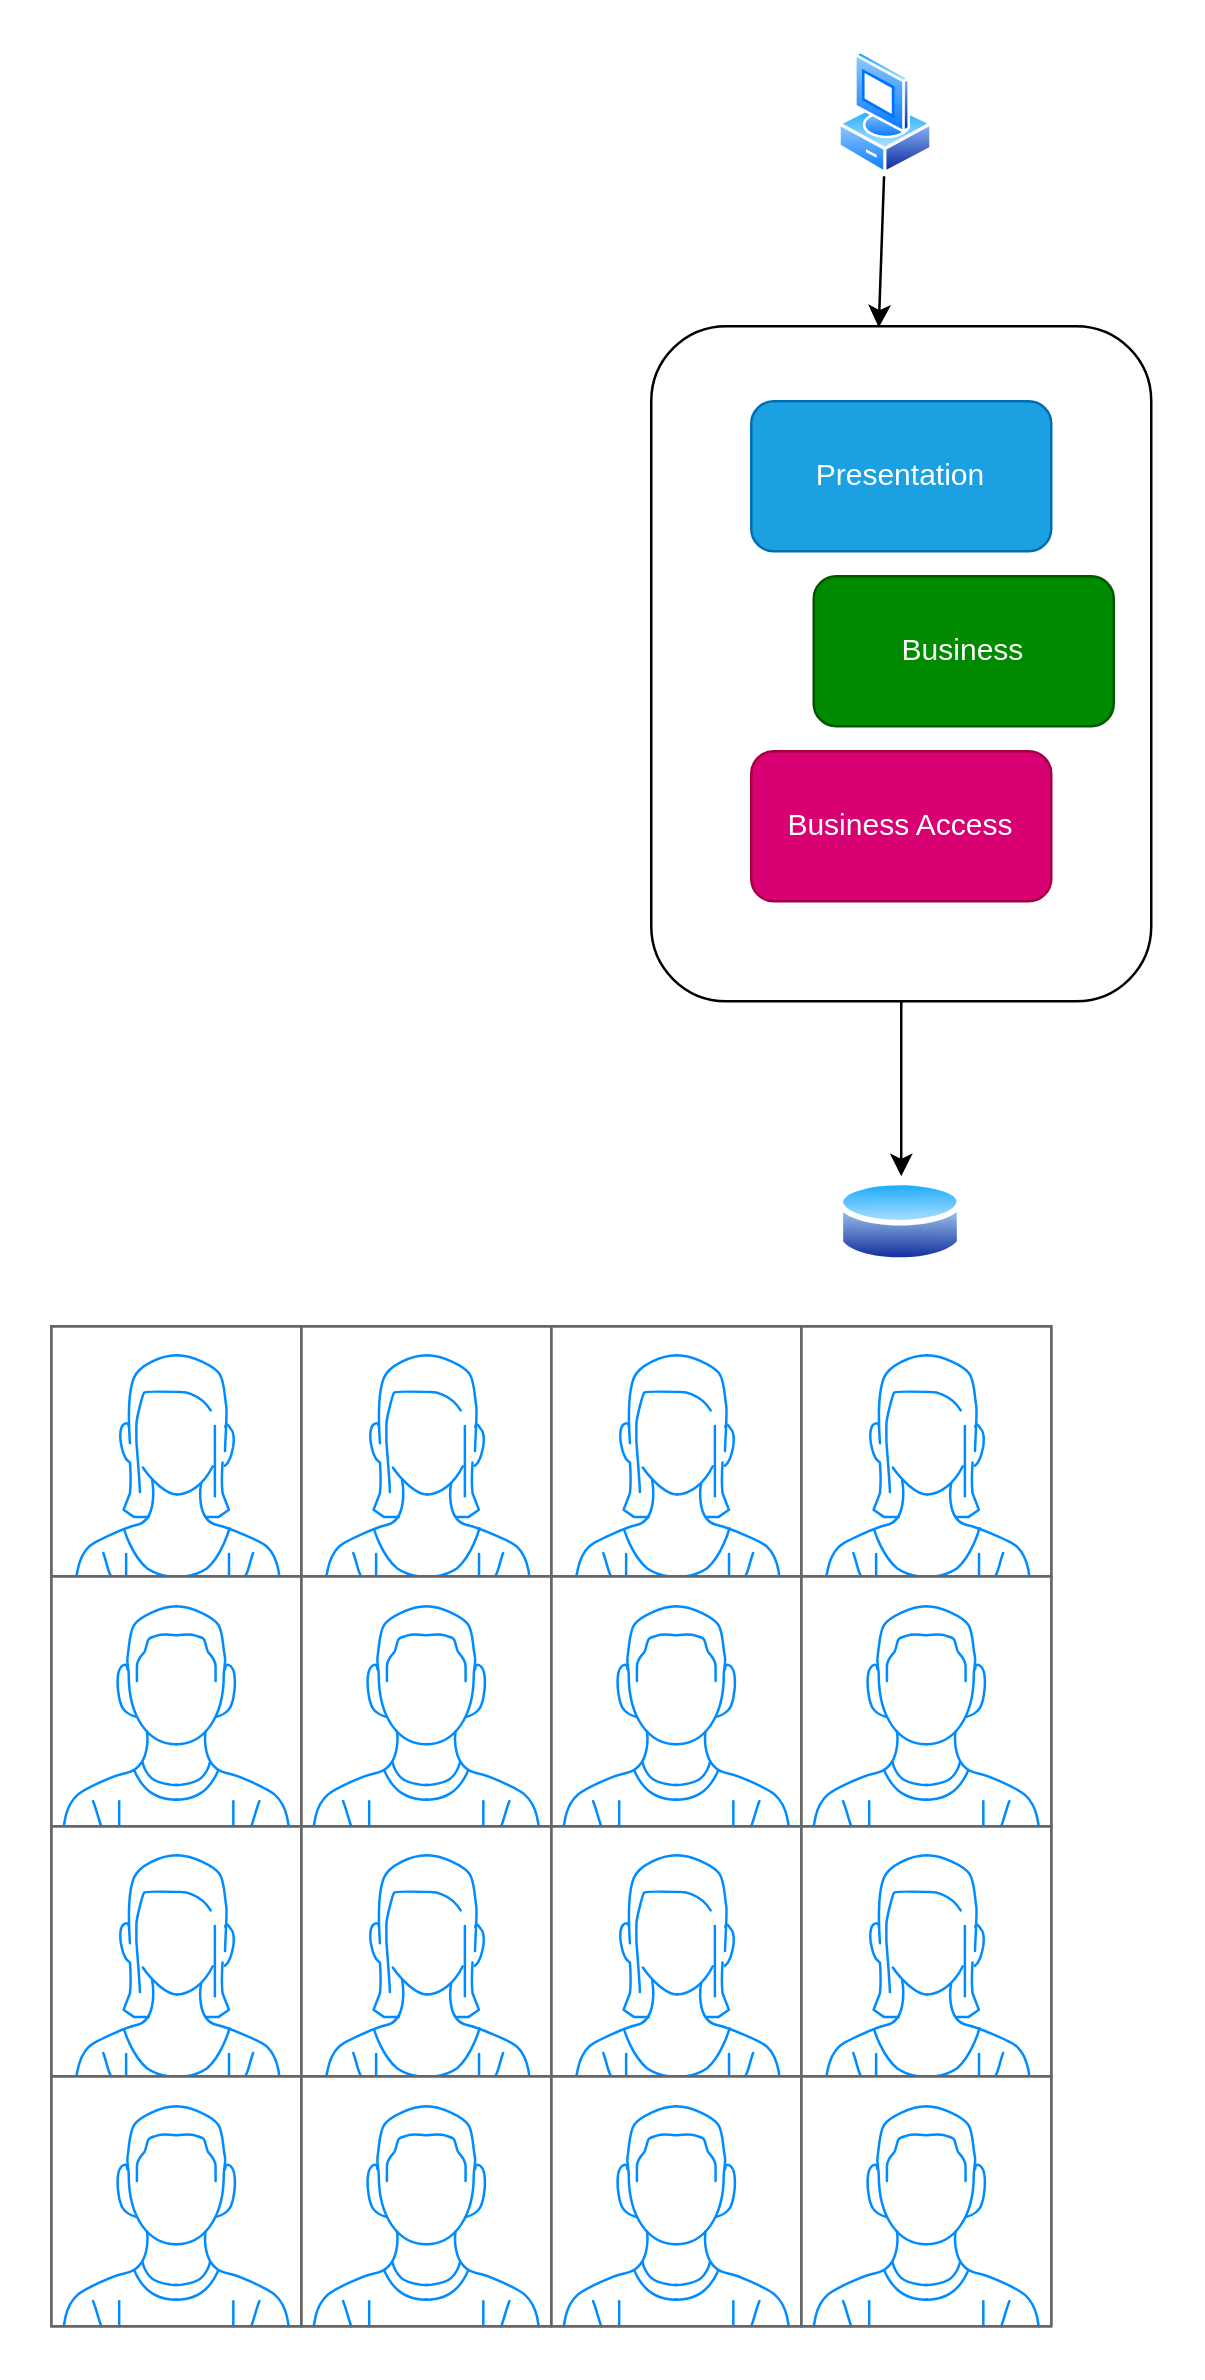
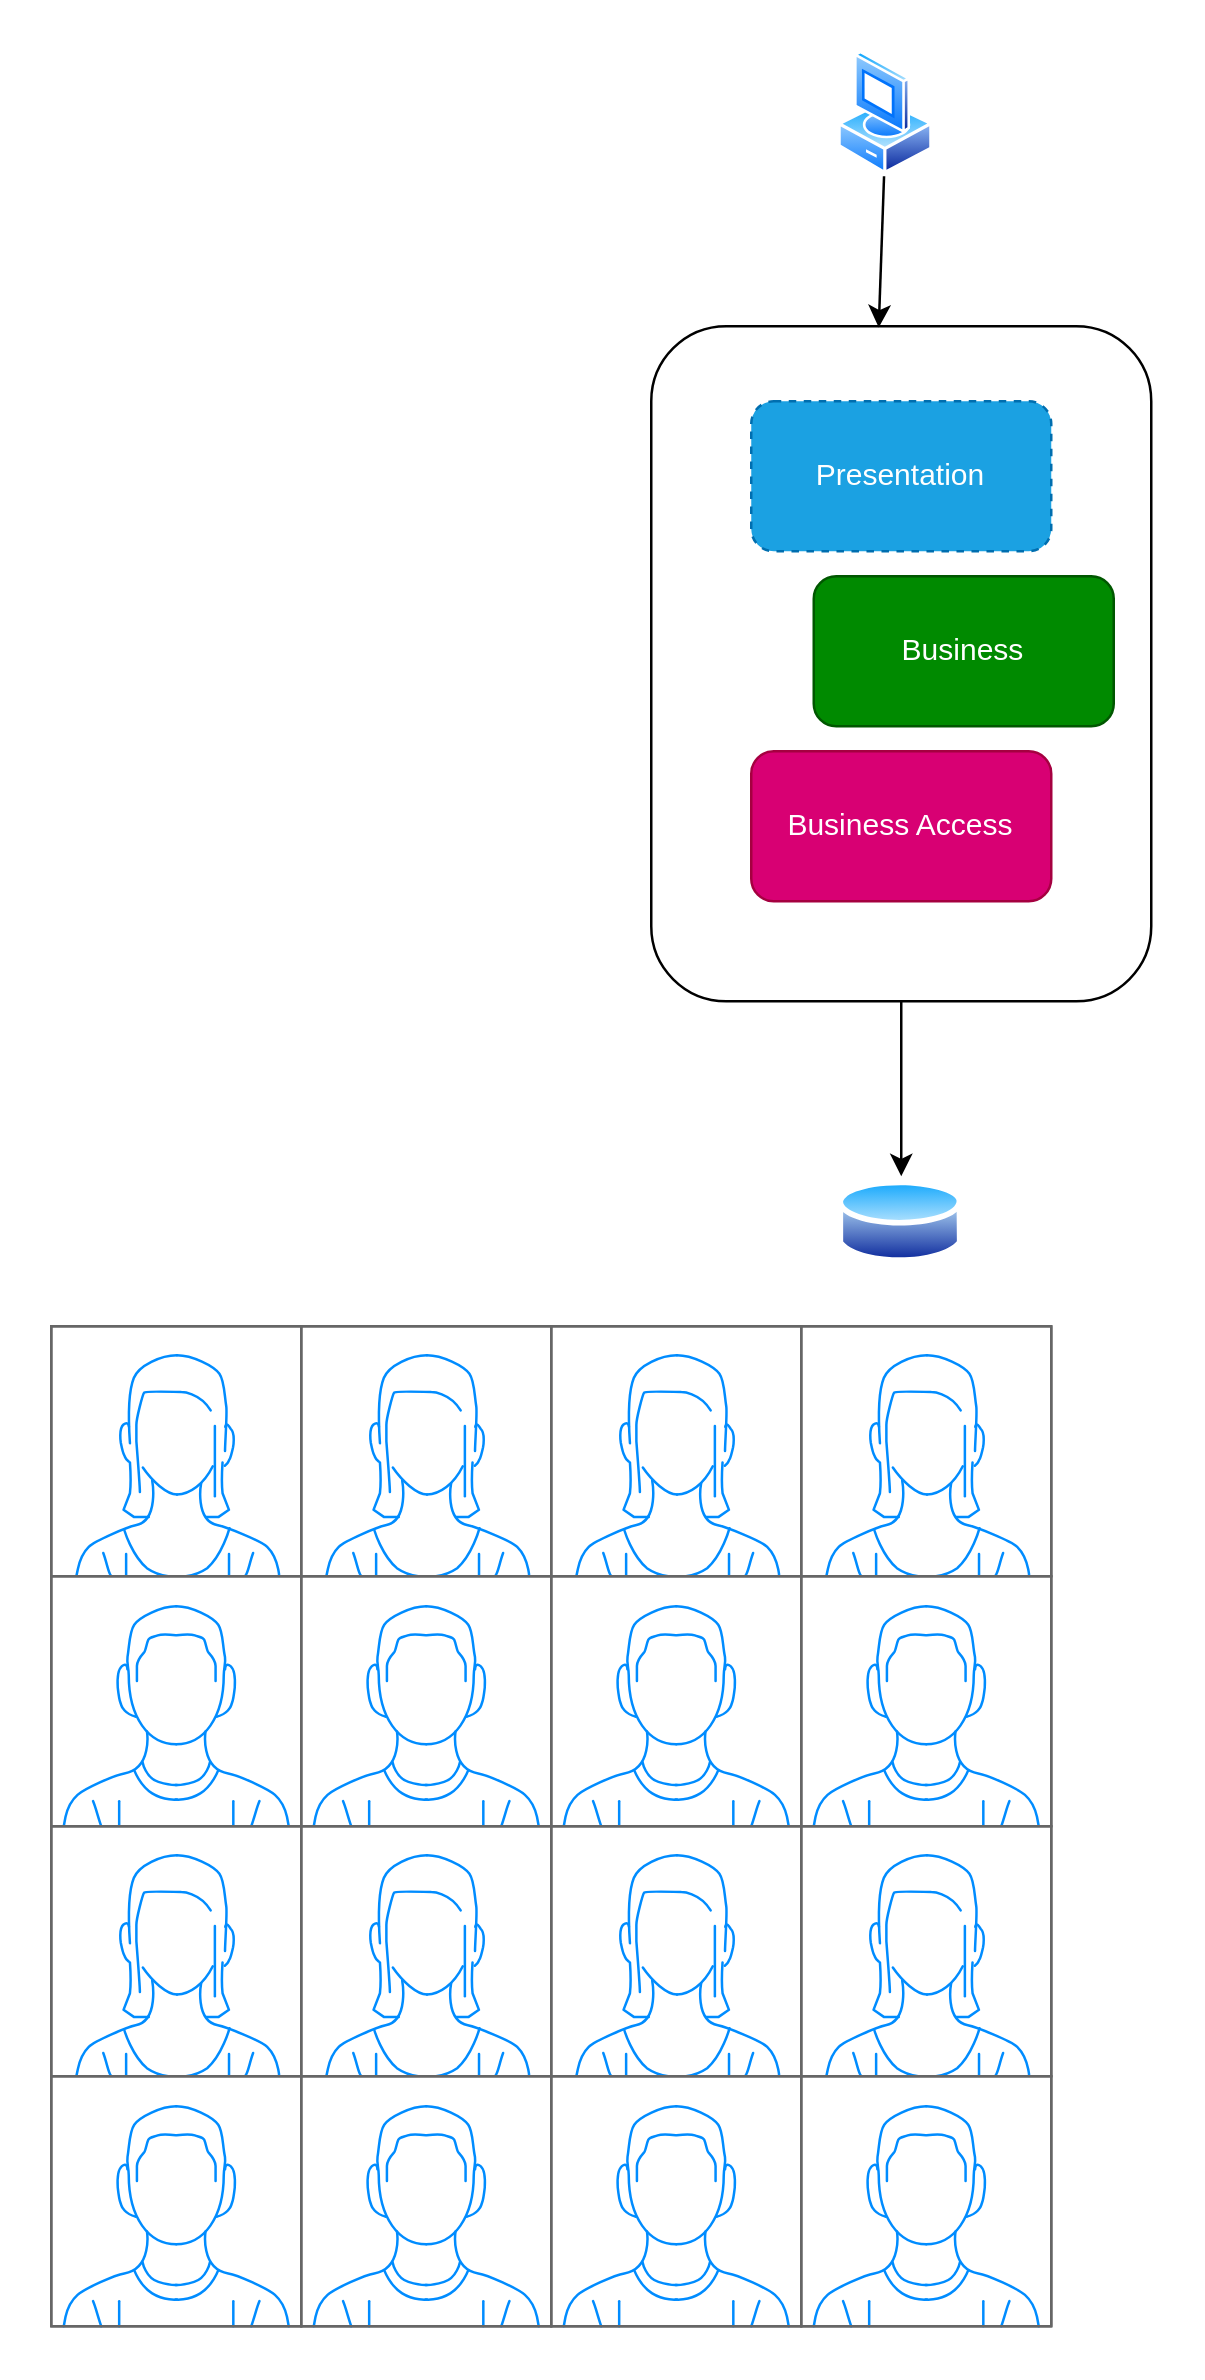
node "Presentation": style solid -> dashed
